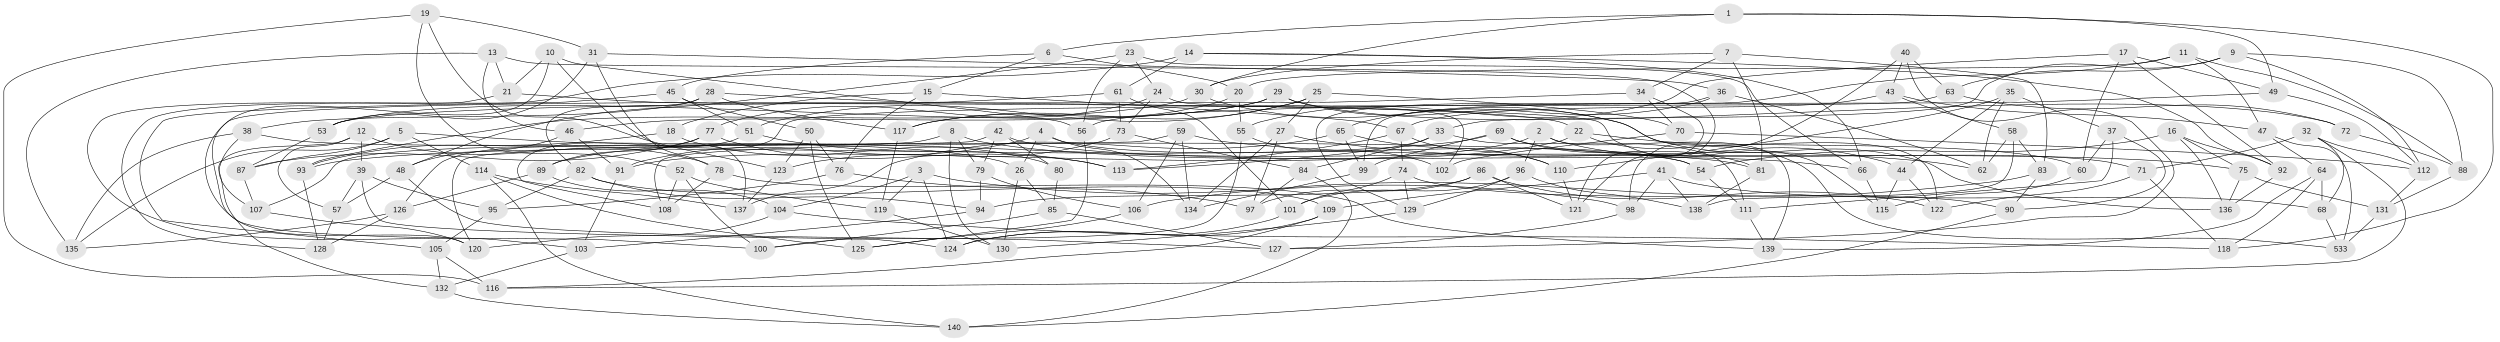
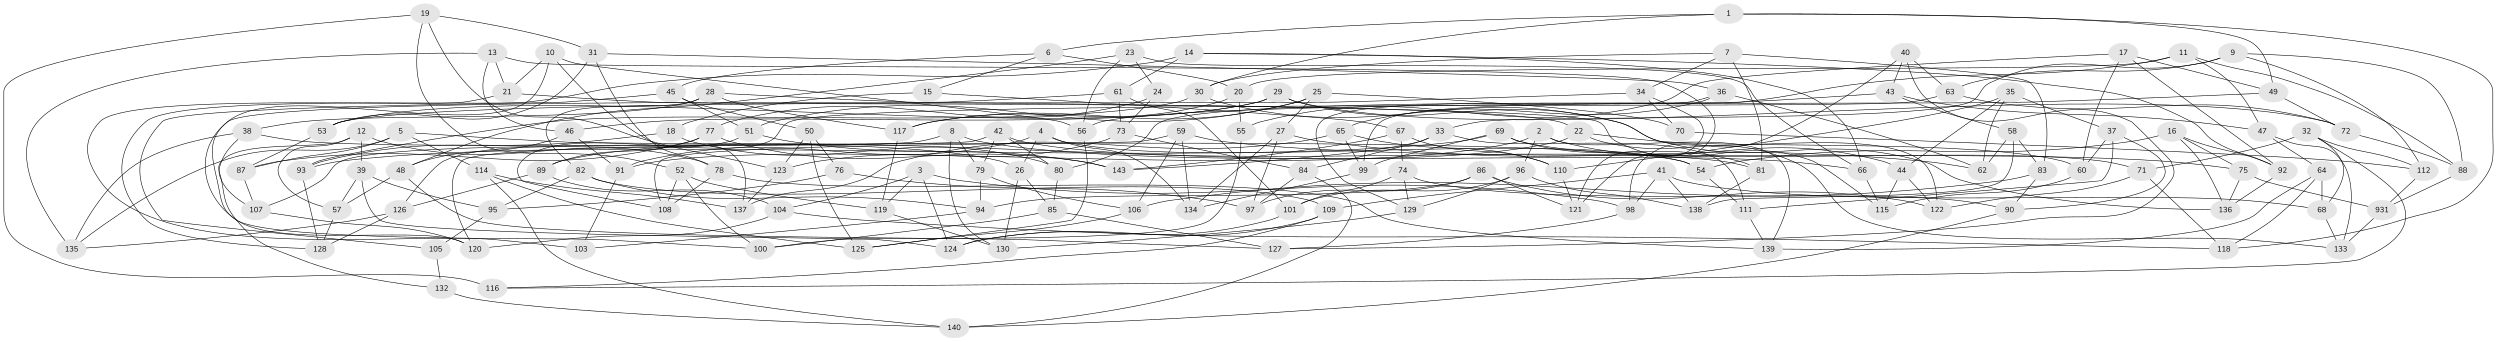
edge "43" -- "67": now "43" -- "80"
edge "49" -- "112": now "49" -- "72"
edge "15" -- "76": removed
node "113": label "113" -> "143"
node "102": removed
node "131": label "131" -> "931"
node "533": label "533" -> "133"
edge "103" -- "132": removed
edge "105" -- "116": removed
